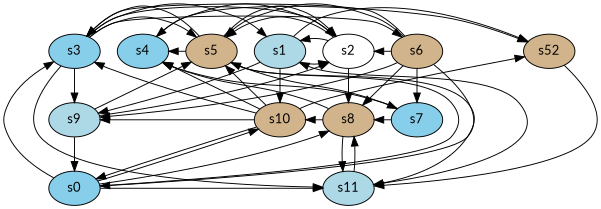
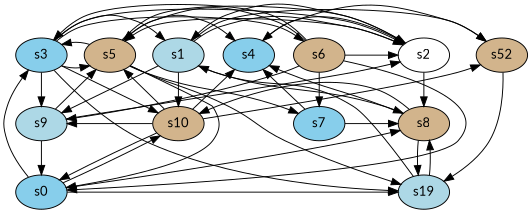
edge "s6" -> "s8": now "s1" -> "s8"
edge "s10" -> "s3": reversed
edge "s0" -> "s5": reversed
node "s11": label "s11" -> "s19"
